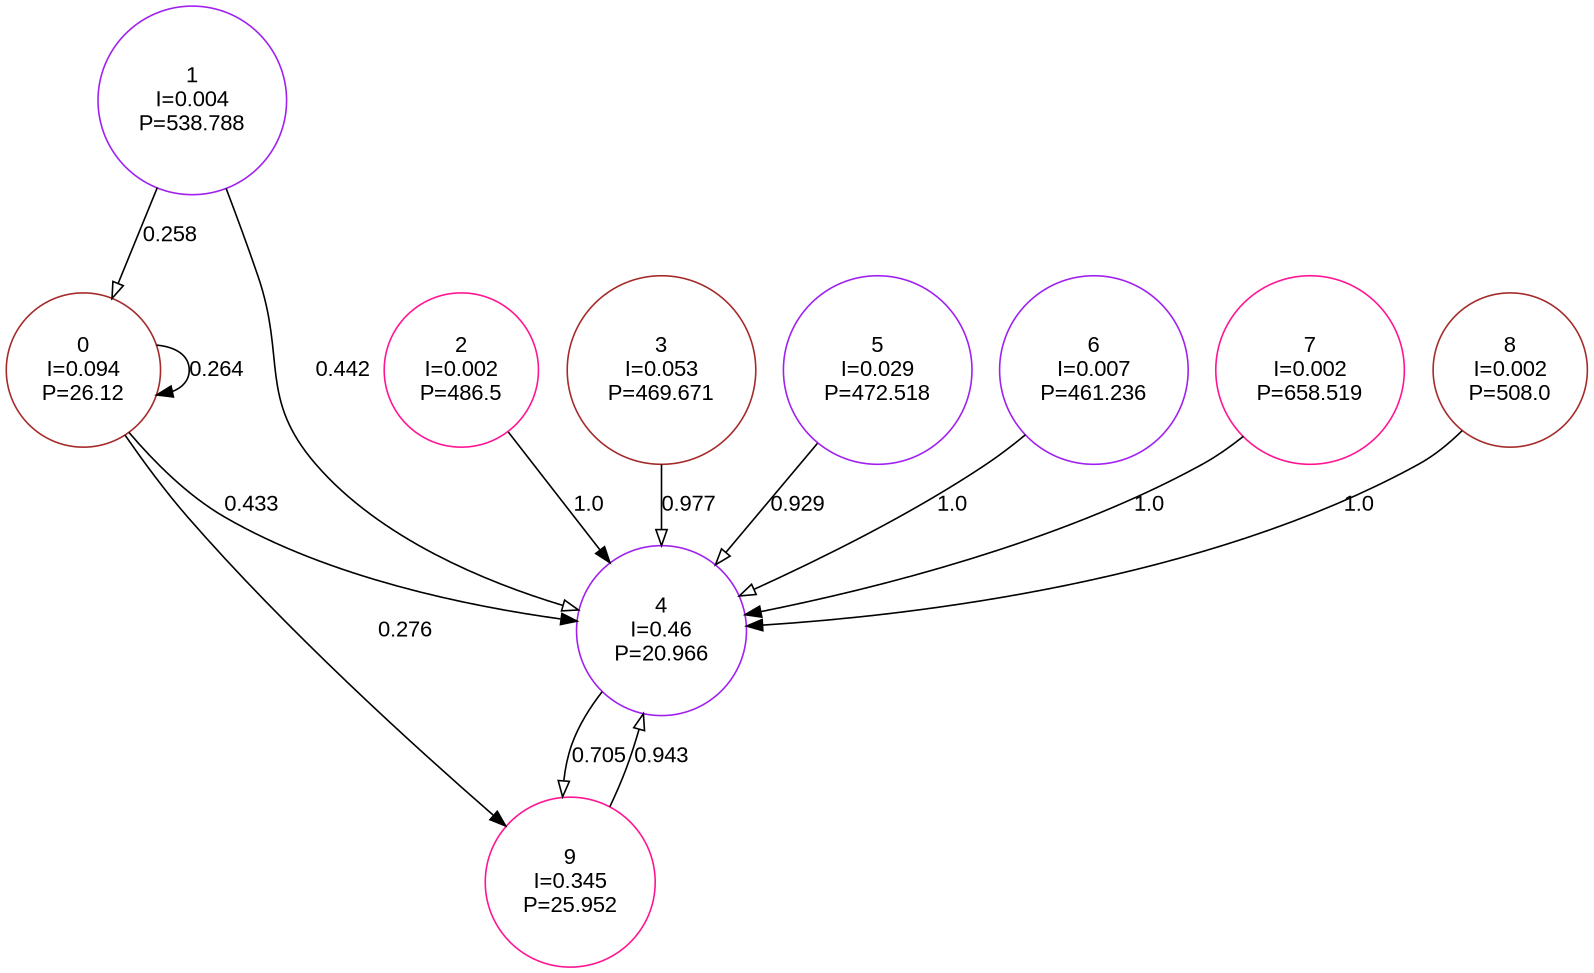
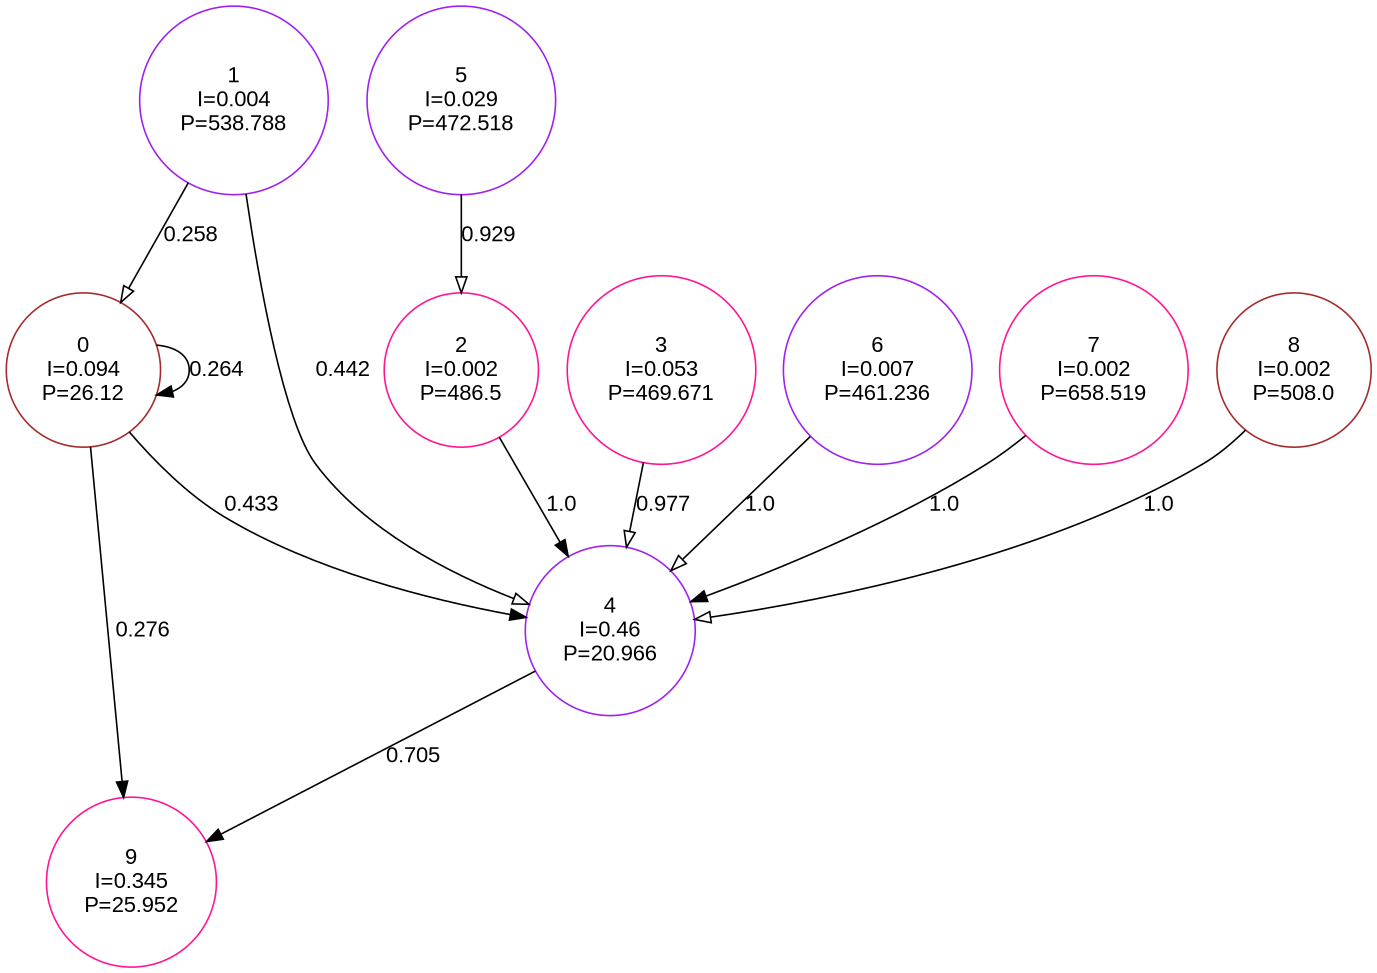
node "3 I=0.053 P=469.671": color brown -> deeppink
edge "5 I=0.029 P=472.518" -> "4 I=0.46 P=20.966": now "5 I=0.029 P=472.518" -> "2 I=0.002 P=486.5"
edge "8 I=0.002 P=508.0" -> "4 I=0.46 P=20.966": arrowhead normal -> onormal
edge "4 I=0.46 P=20.966" -> "9 I=0.345 P=25.952": arrowhead onormal -> normal
edge "9 I=0.345 P=25.952" -> "4 I=0.46 P=20.966": removed, label "0.943"
